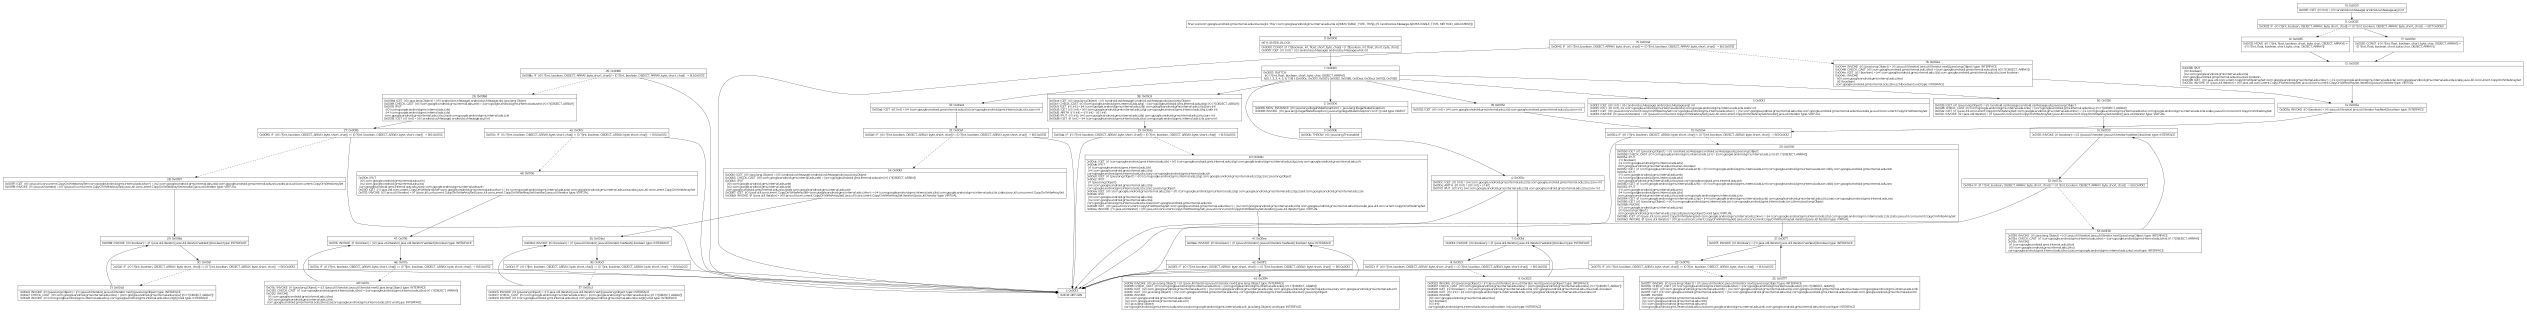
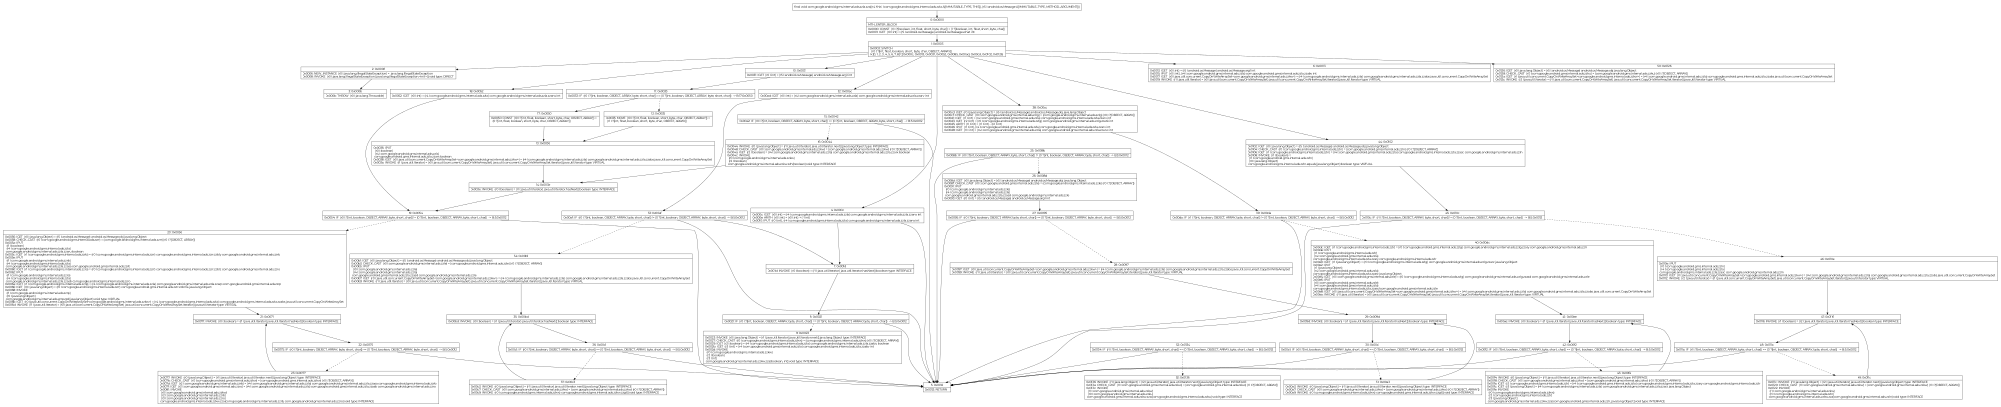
edge "1: 0x0003" -> "10: 0x0031": added
node "51: 0x0130": removed
node "44: 0x0102": added
edge "9: 0x0023" -> "7: 0x001d": now "33: 0x00af" -> "7: 0x001d"
